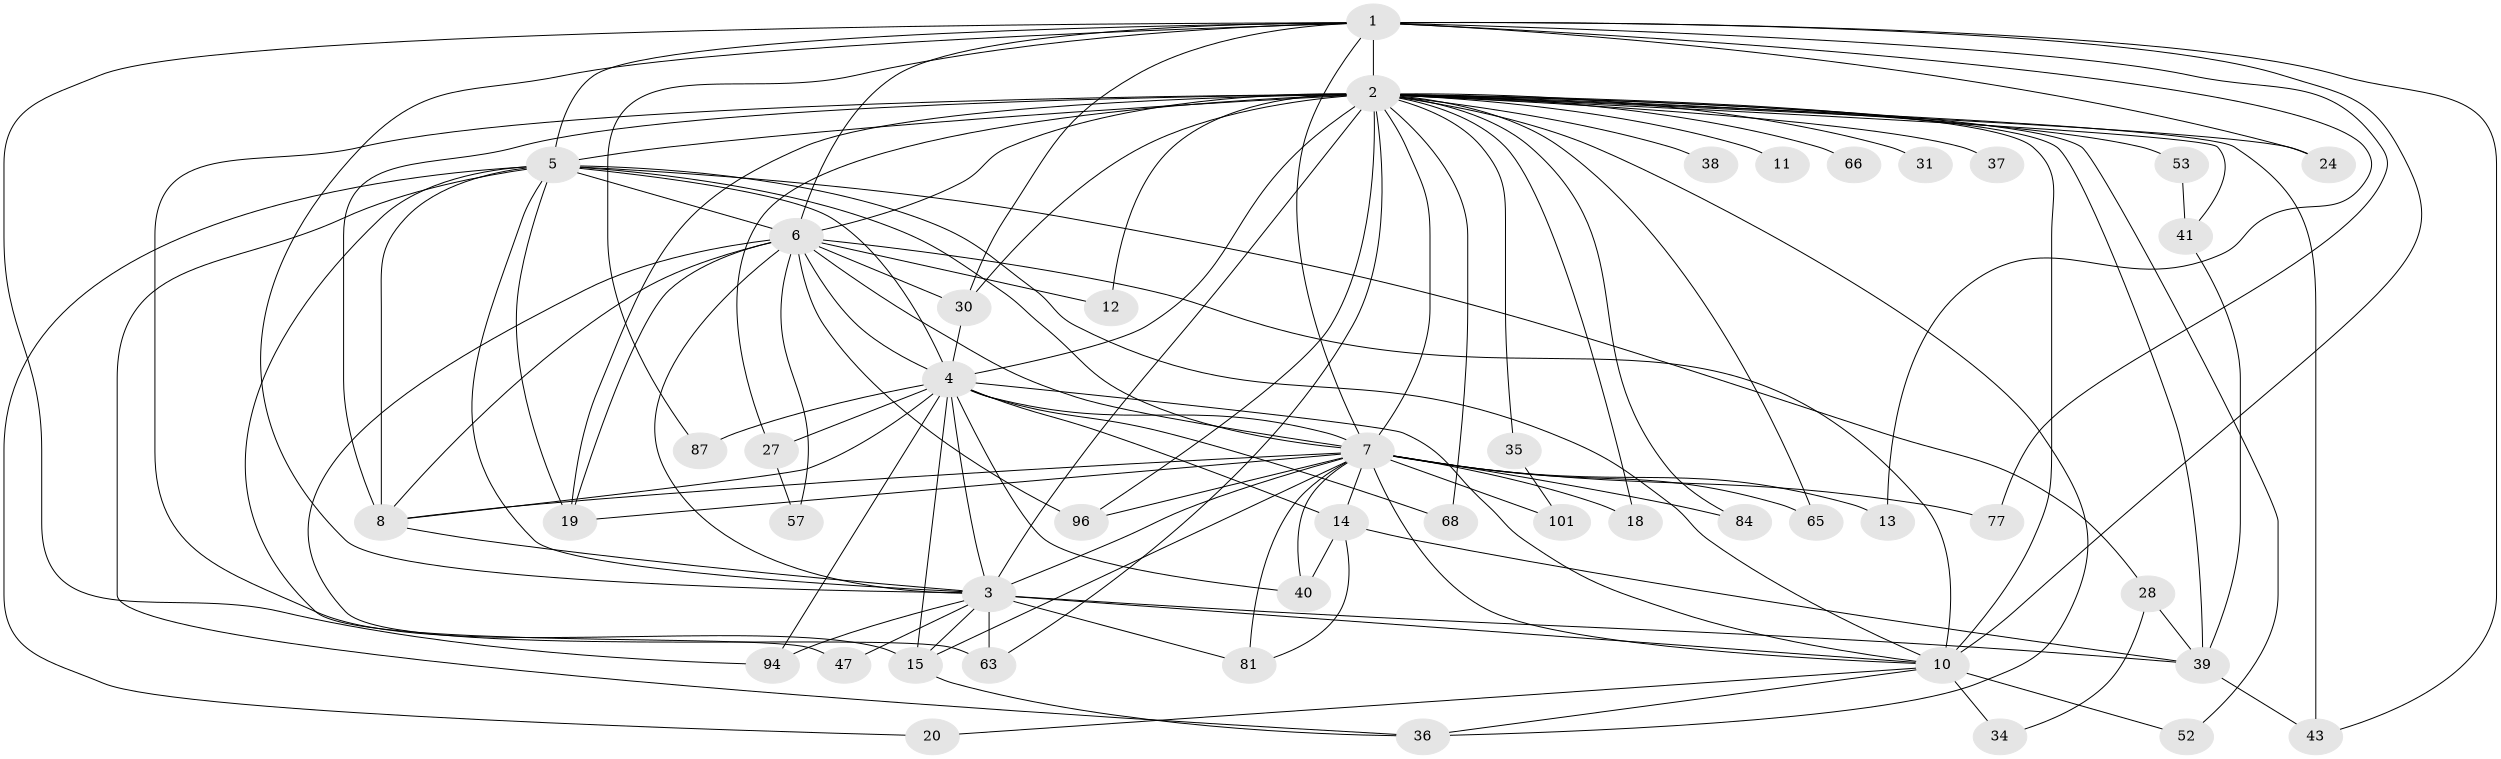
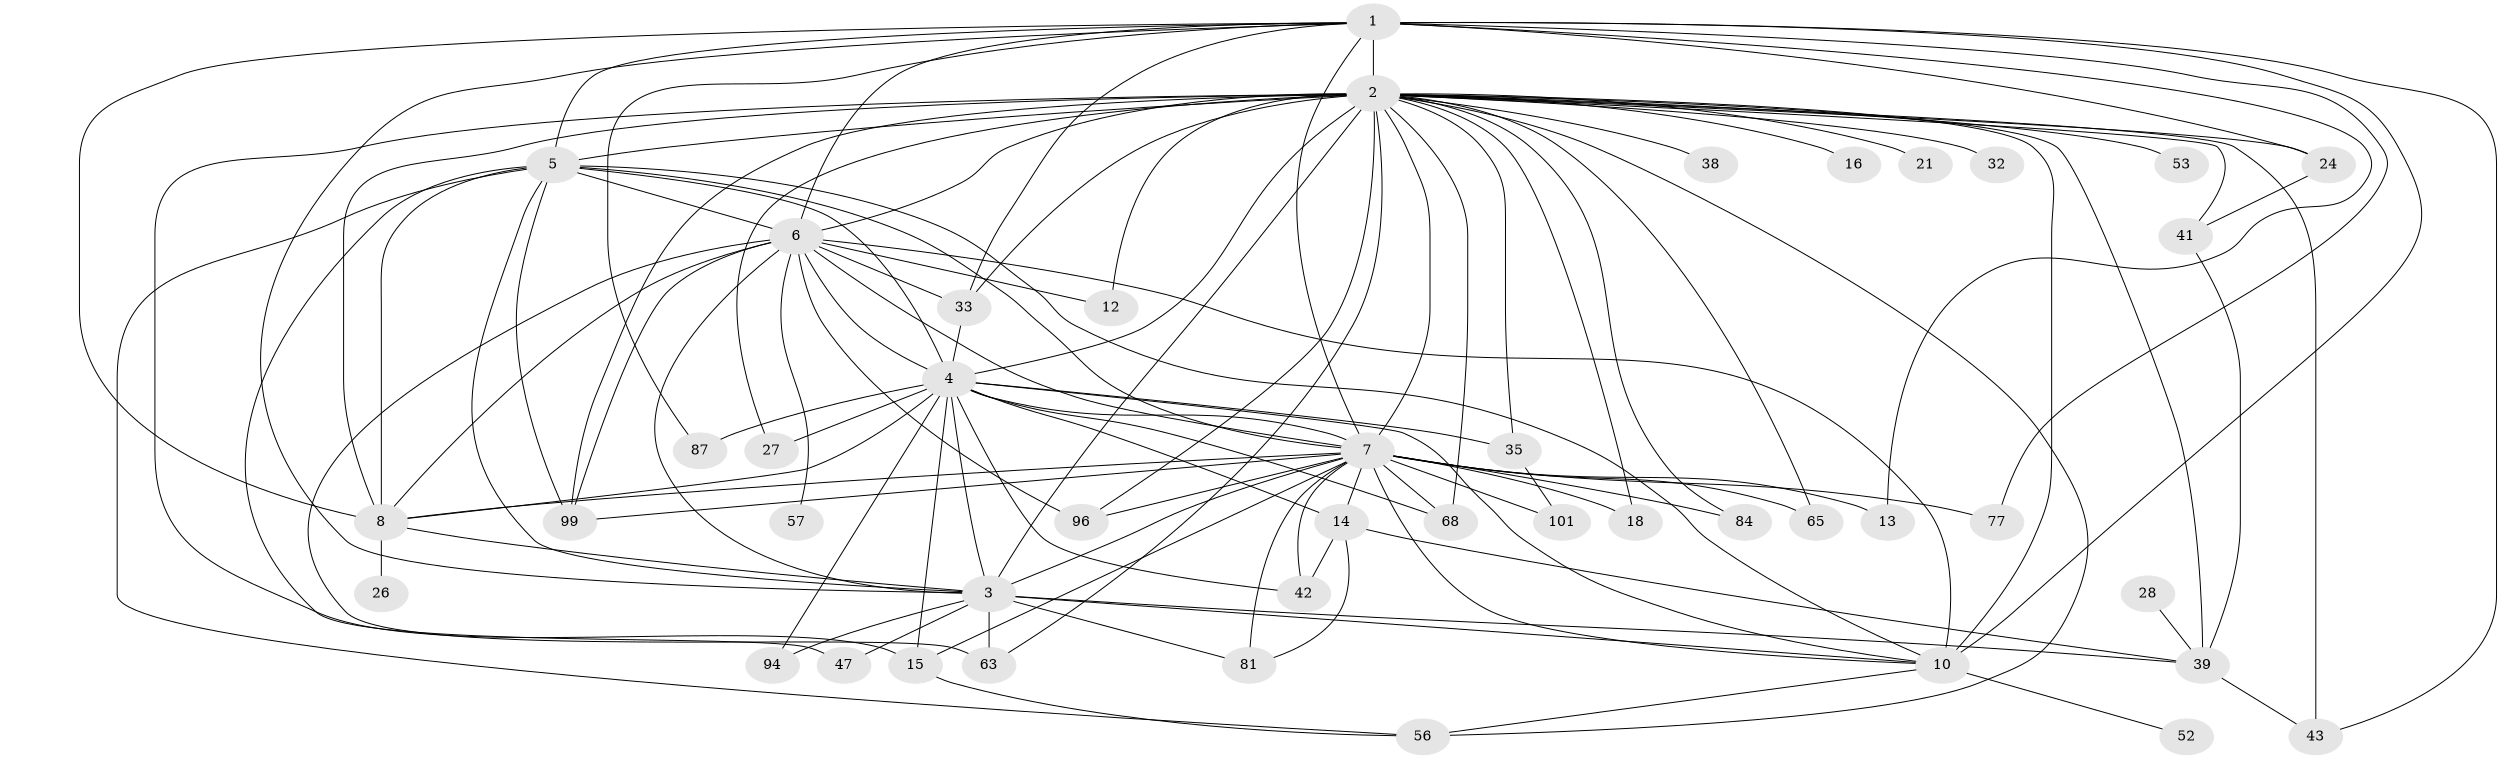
edge "1" -- "94": now "1" -- "8"
edge "2" -- "52": removed
node "11": removed
node "66": label "66" -> "16"
node "31": label "31" -> "21"
node "37": label "37" -> "32"
edge "53" -- "41": now "24" -- "41"
edge "5" -- "28": removed
node "30": label "30" -> "33"
edge "4" -- "35": added
edge "7" -- "68": added
edge "27" -- "57": removed
node "19": label "19" -> "99"
node "26": added
node "40": label "40" -> "42"
edge "3" -- "15": removed
node "20": removed
node "36": label "36" -> "56"
node "34": removed
